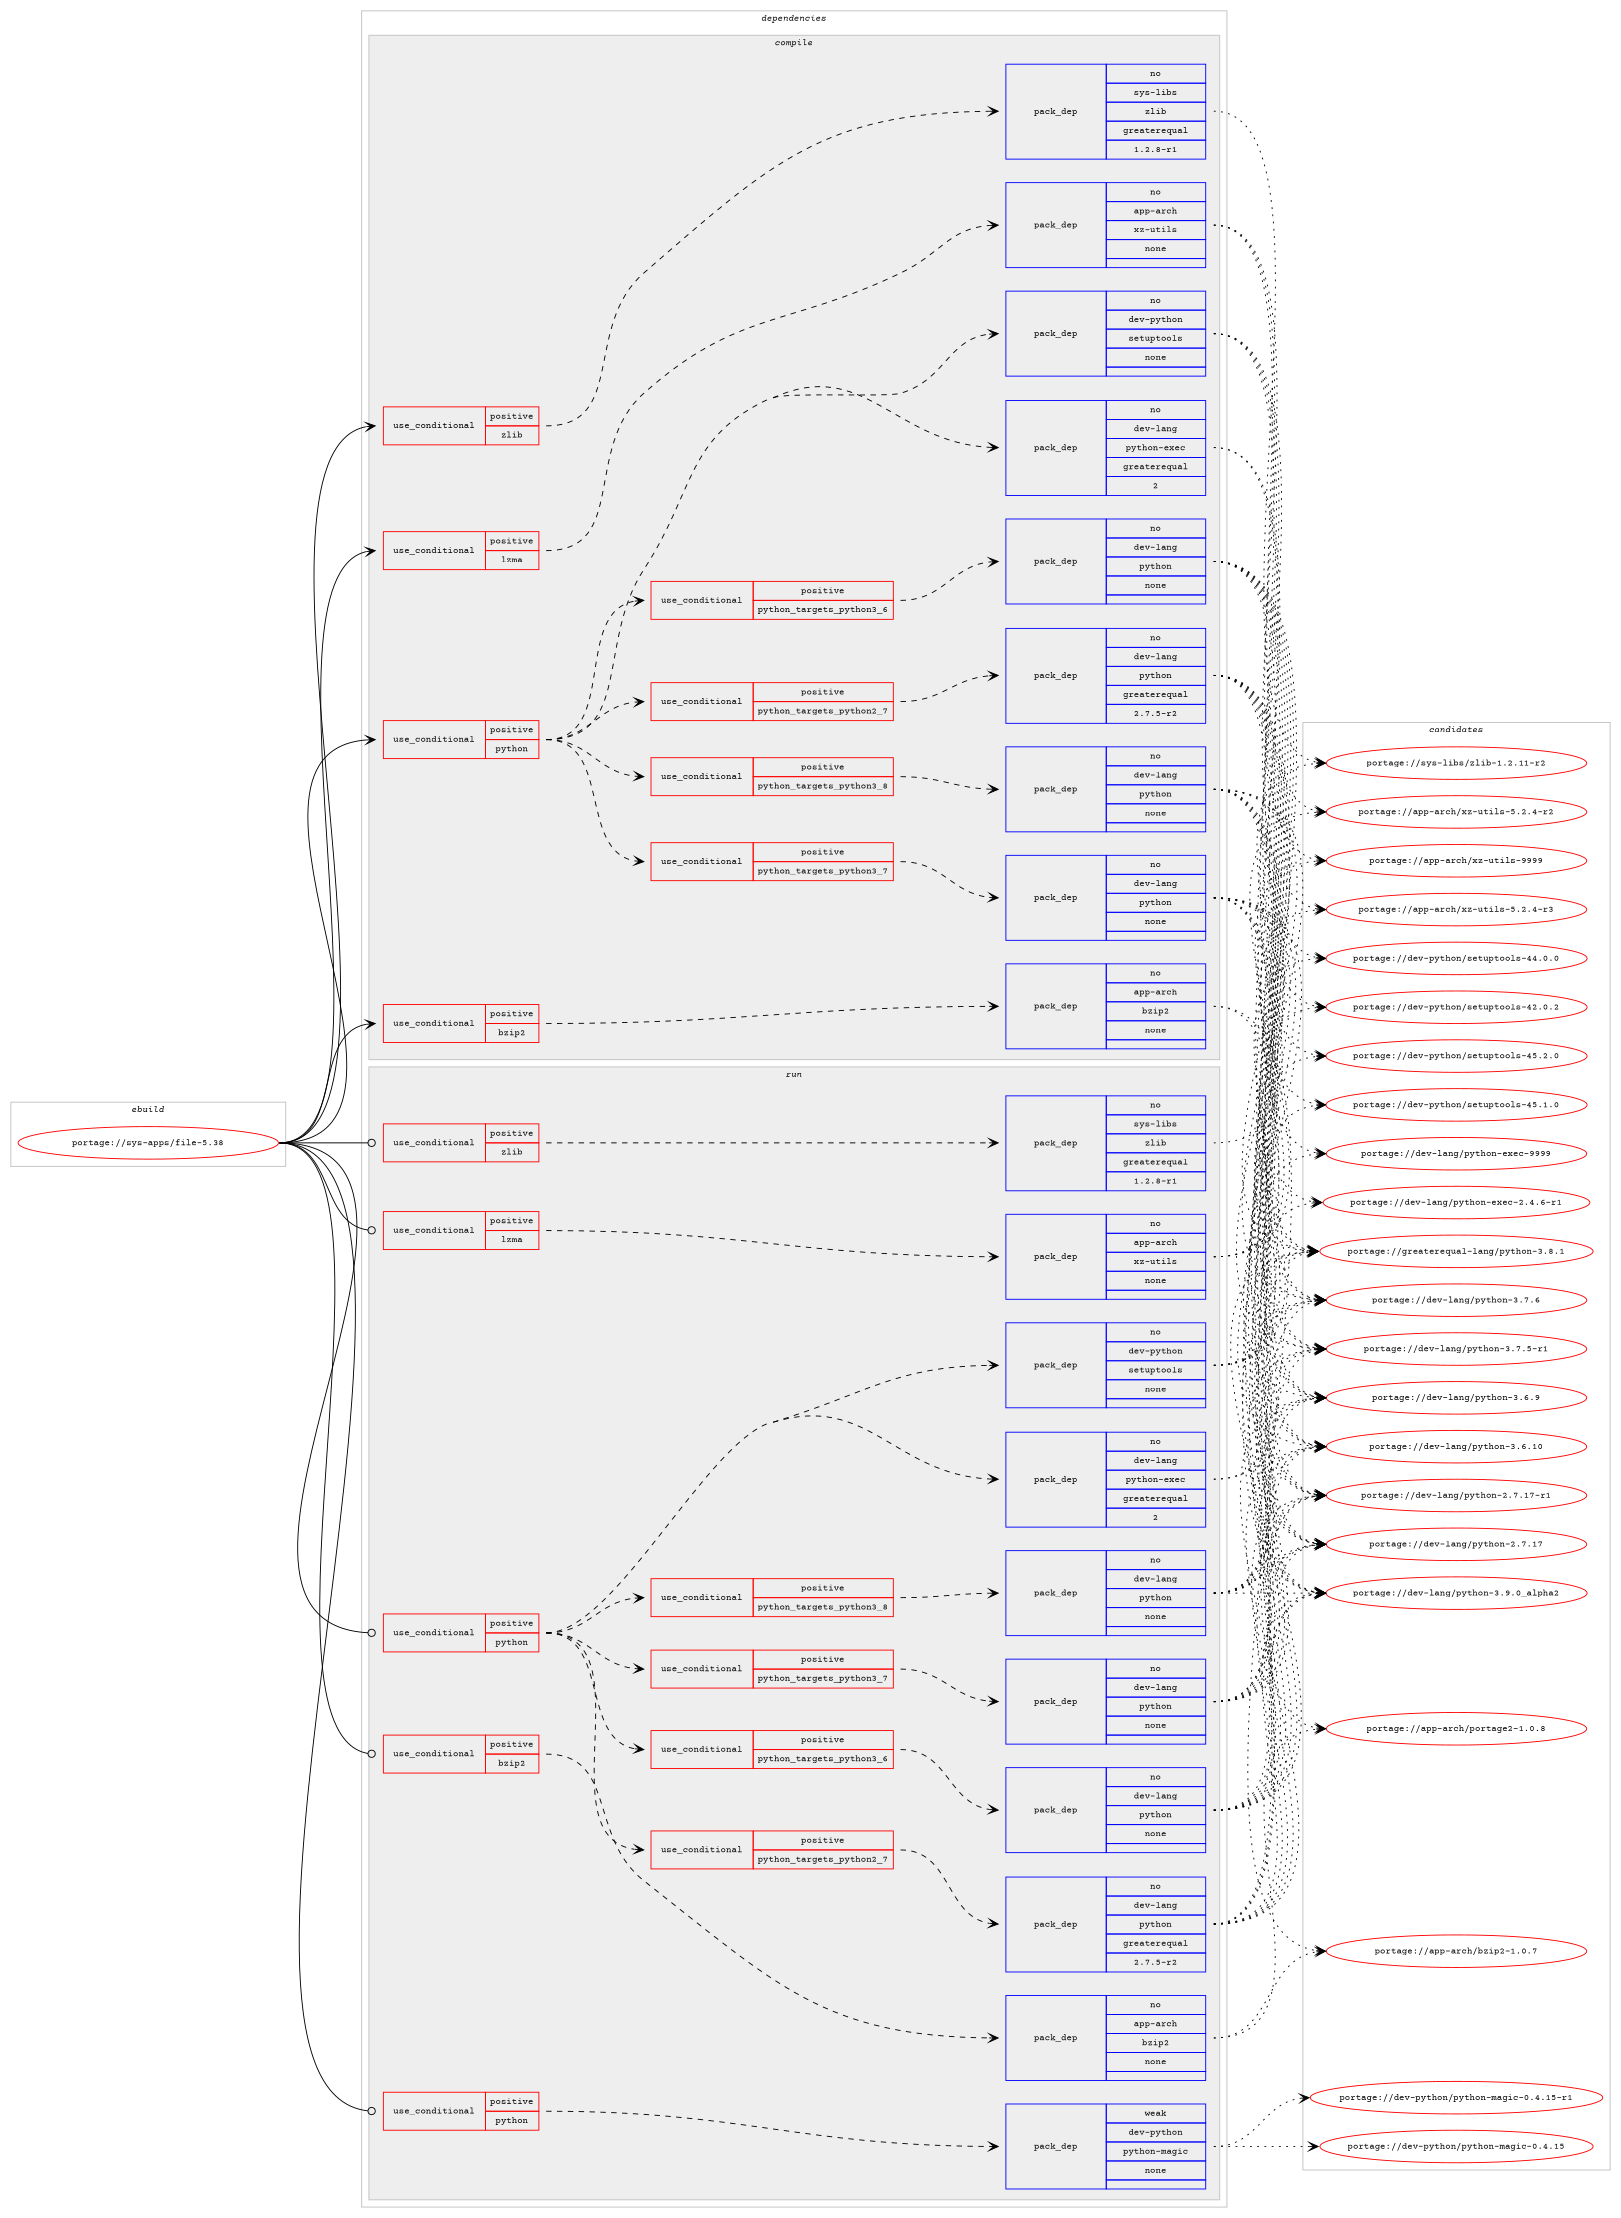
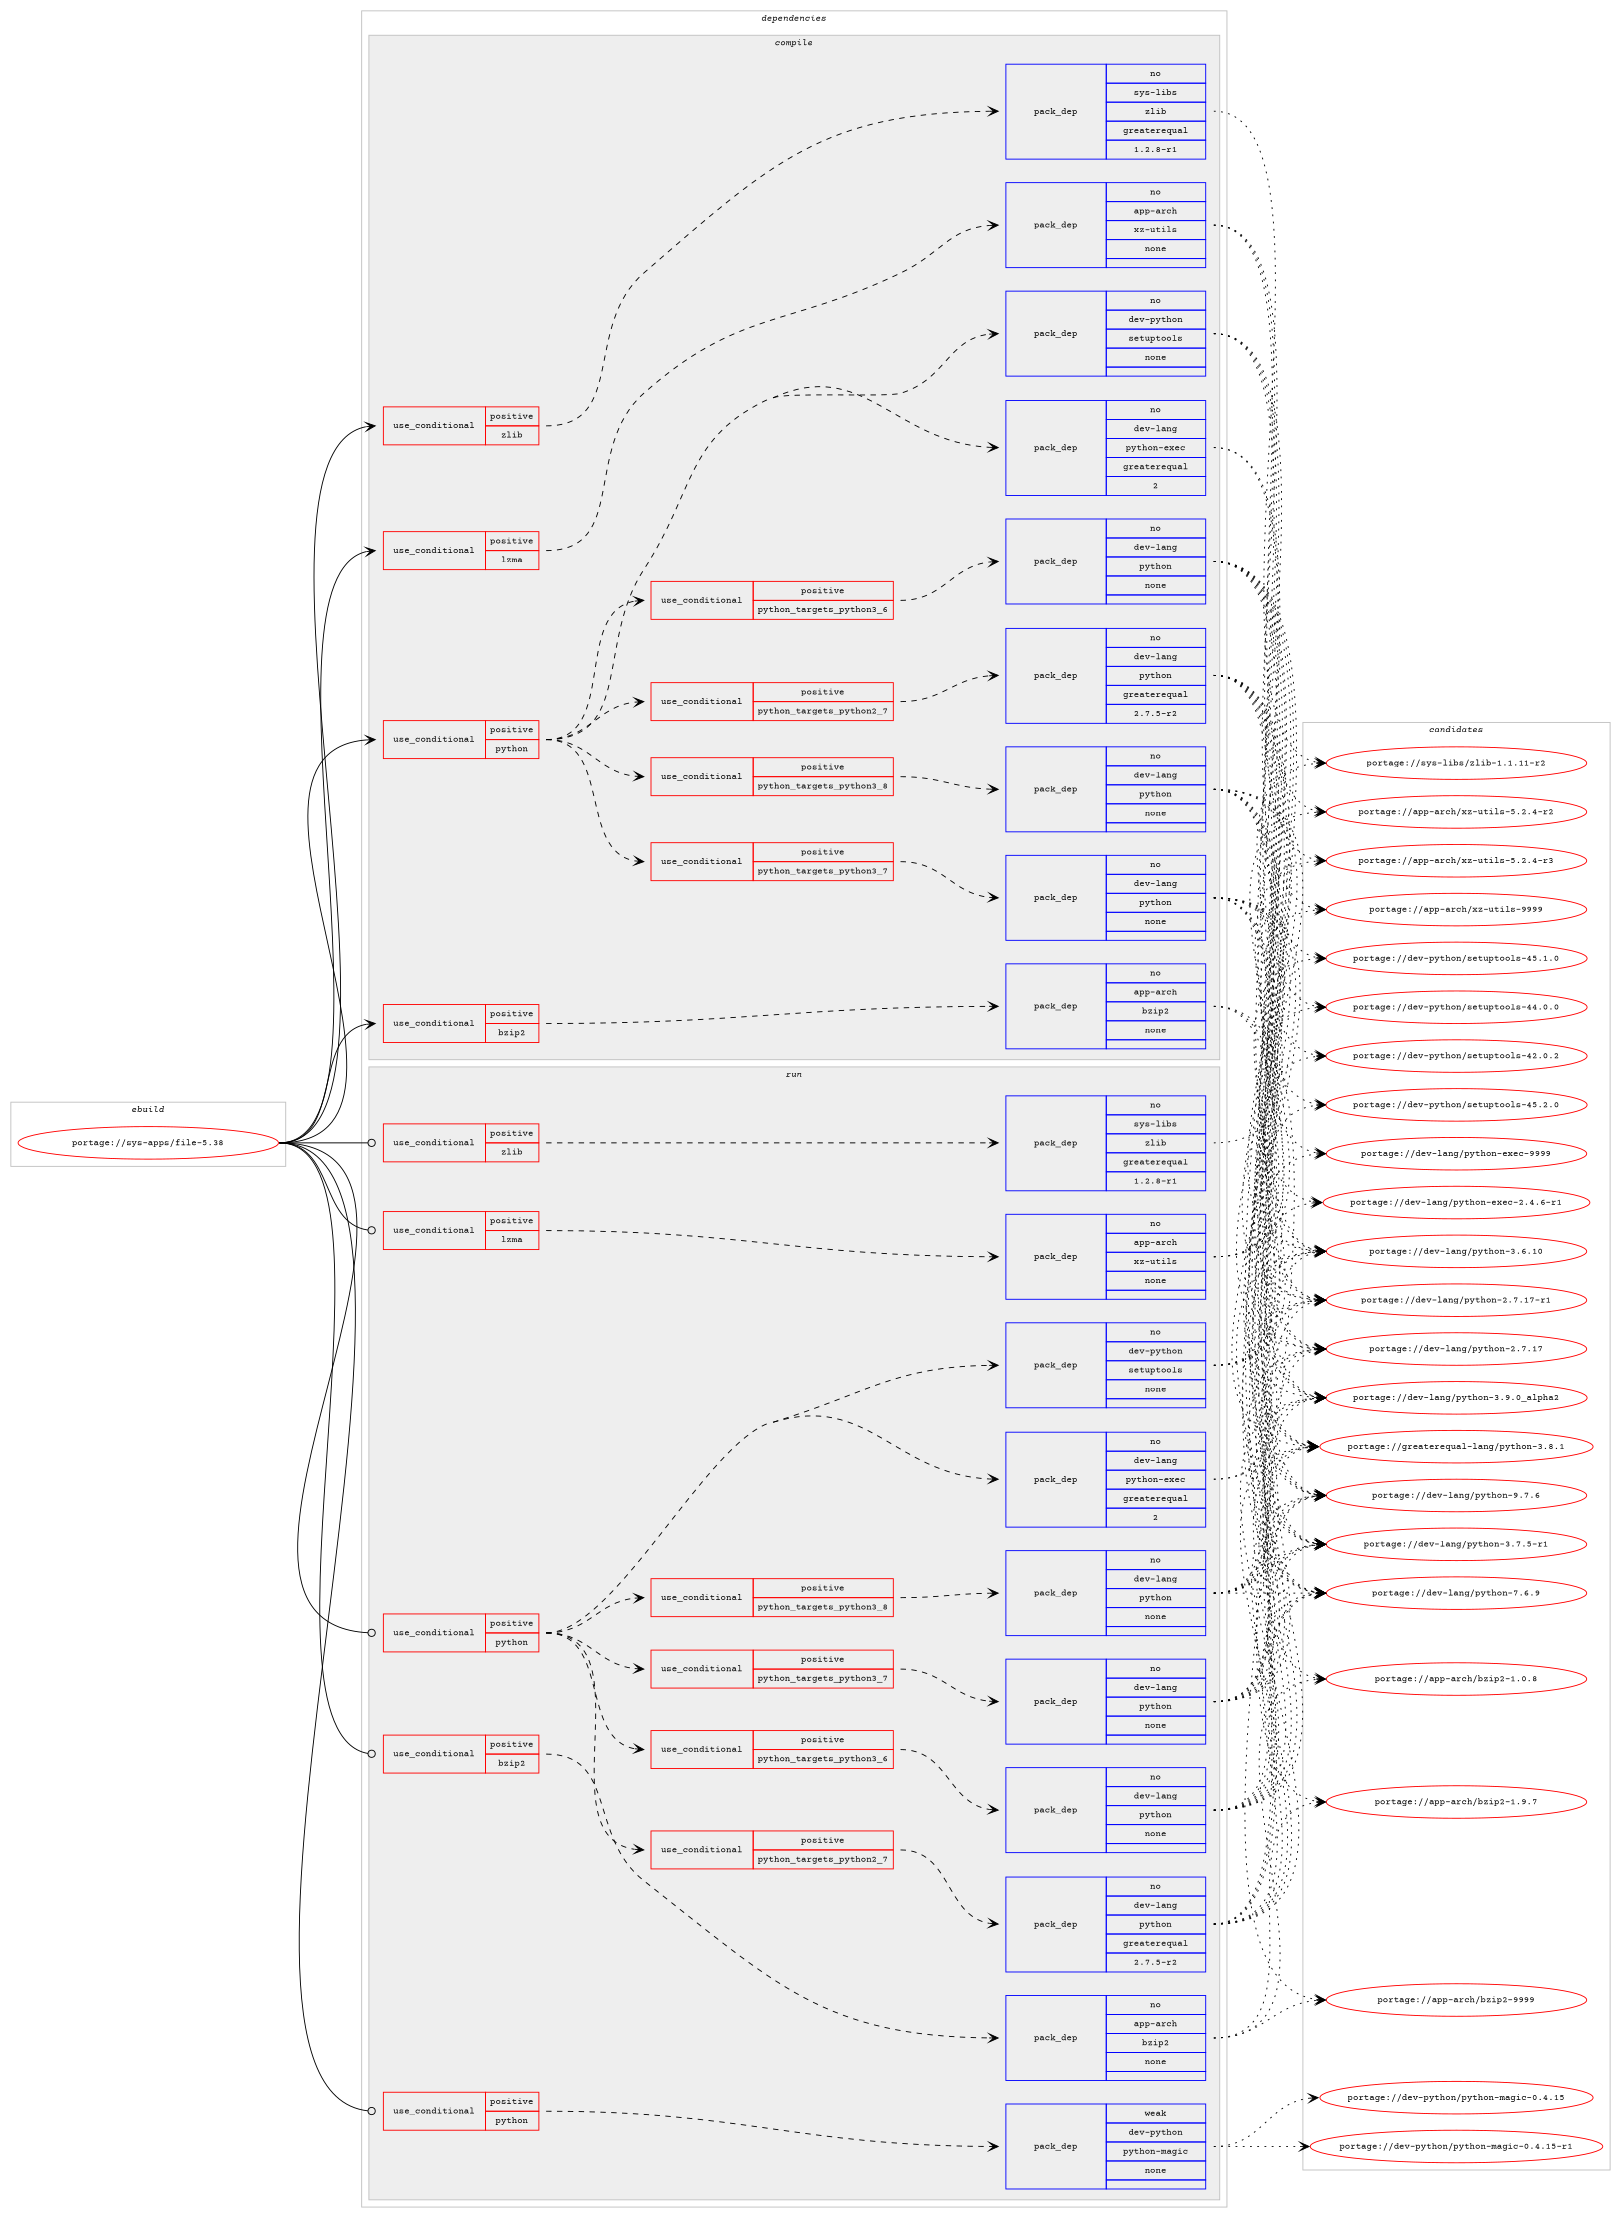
node "portage://sys-libs/zlib-1.2.11-r2": label "portage://sys-libs/zlib-1.2.11-r2" -> "portage://sys-libs/zlib-1.1.11-r2"
node "portage://dev-lang/python-3.7.6": label "portage://dev-lang/python-3.7.6" -> "portage://dev-lang/python-9.7.6"
node "portage://dev-lang/python-3.6.9": label "portage://dev-lang/python-3.6.9" -> "portage://dev-lang/python-7.6.9"
node "portage://app-arch/portage2-1.0.8": label "portage://app-arch/portage2-1.0.8" -> "portage://app-arch/bzip2-1.0.8"
node "portage://app-arch/bzip2-1.0.7": label "portage://app-arch/bzip2-1.0.7" -> "portage://app-arch/bzip2-1.9.7"
node "portage://app-arch/bzip2-9999": added
